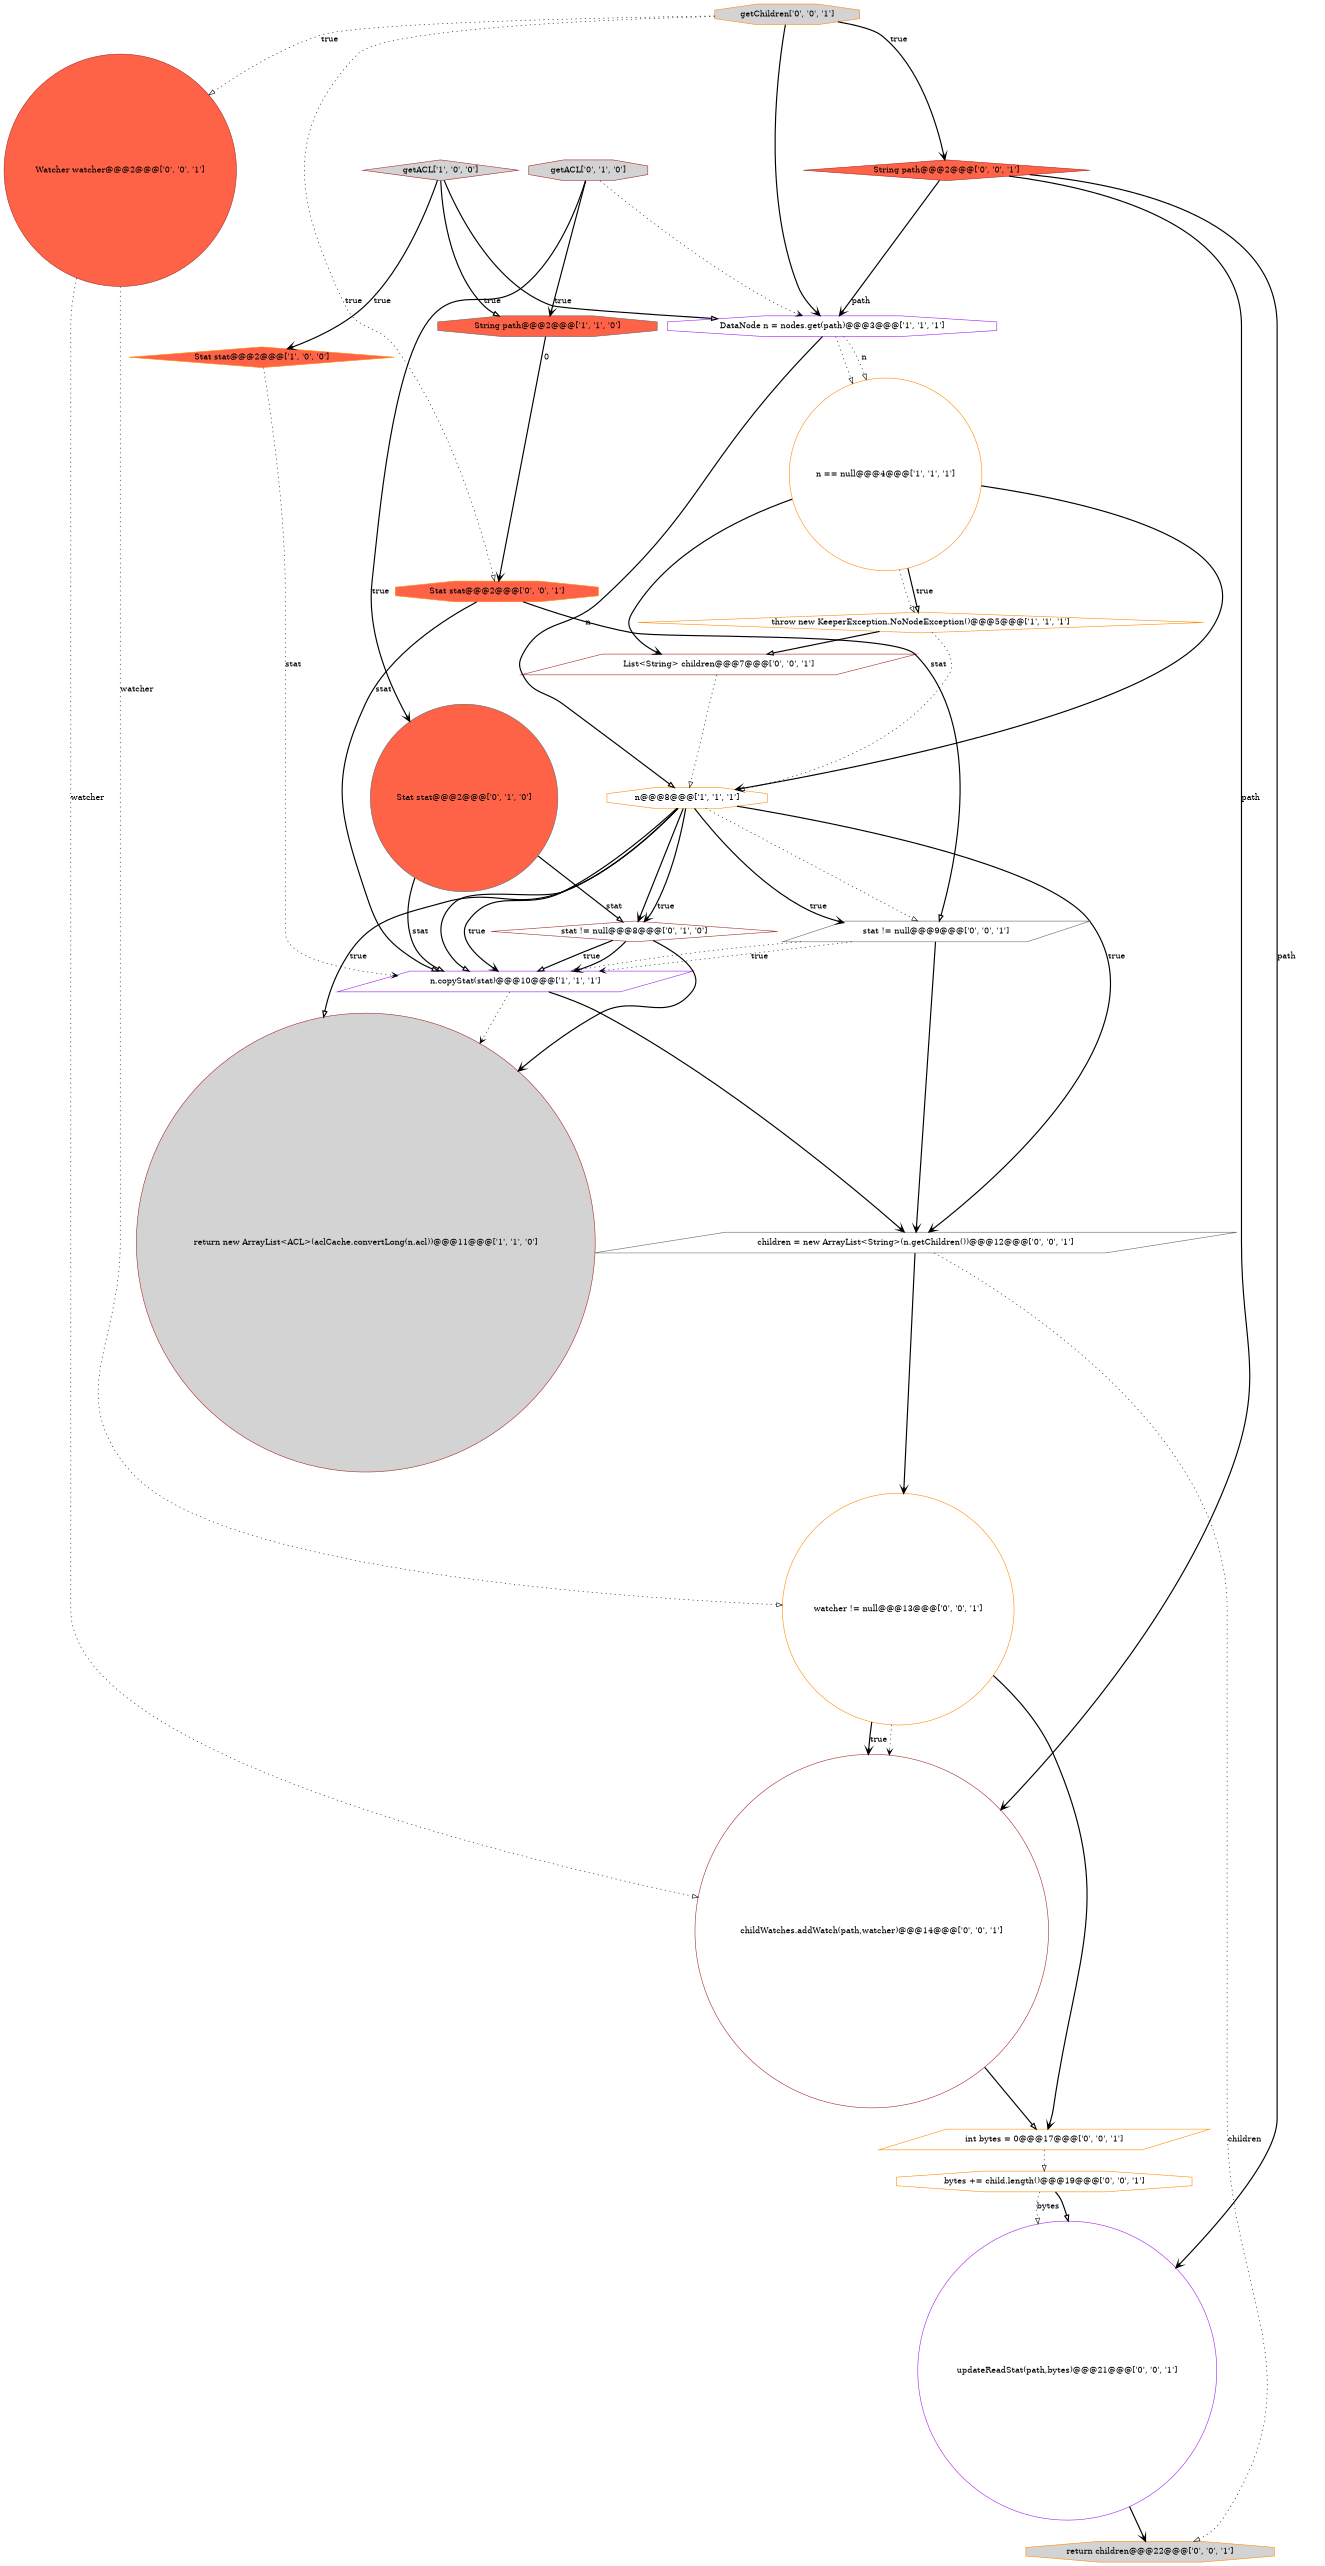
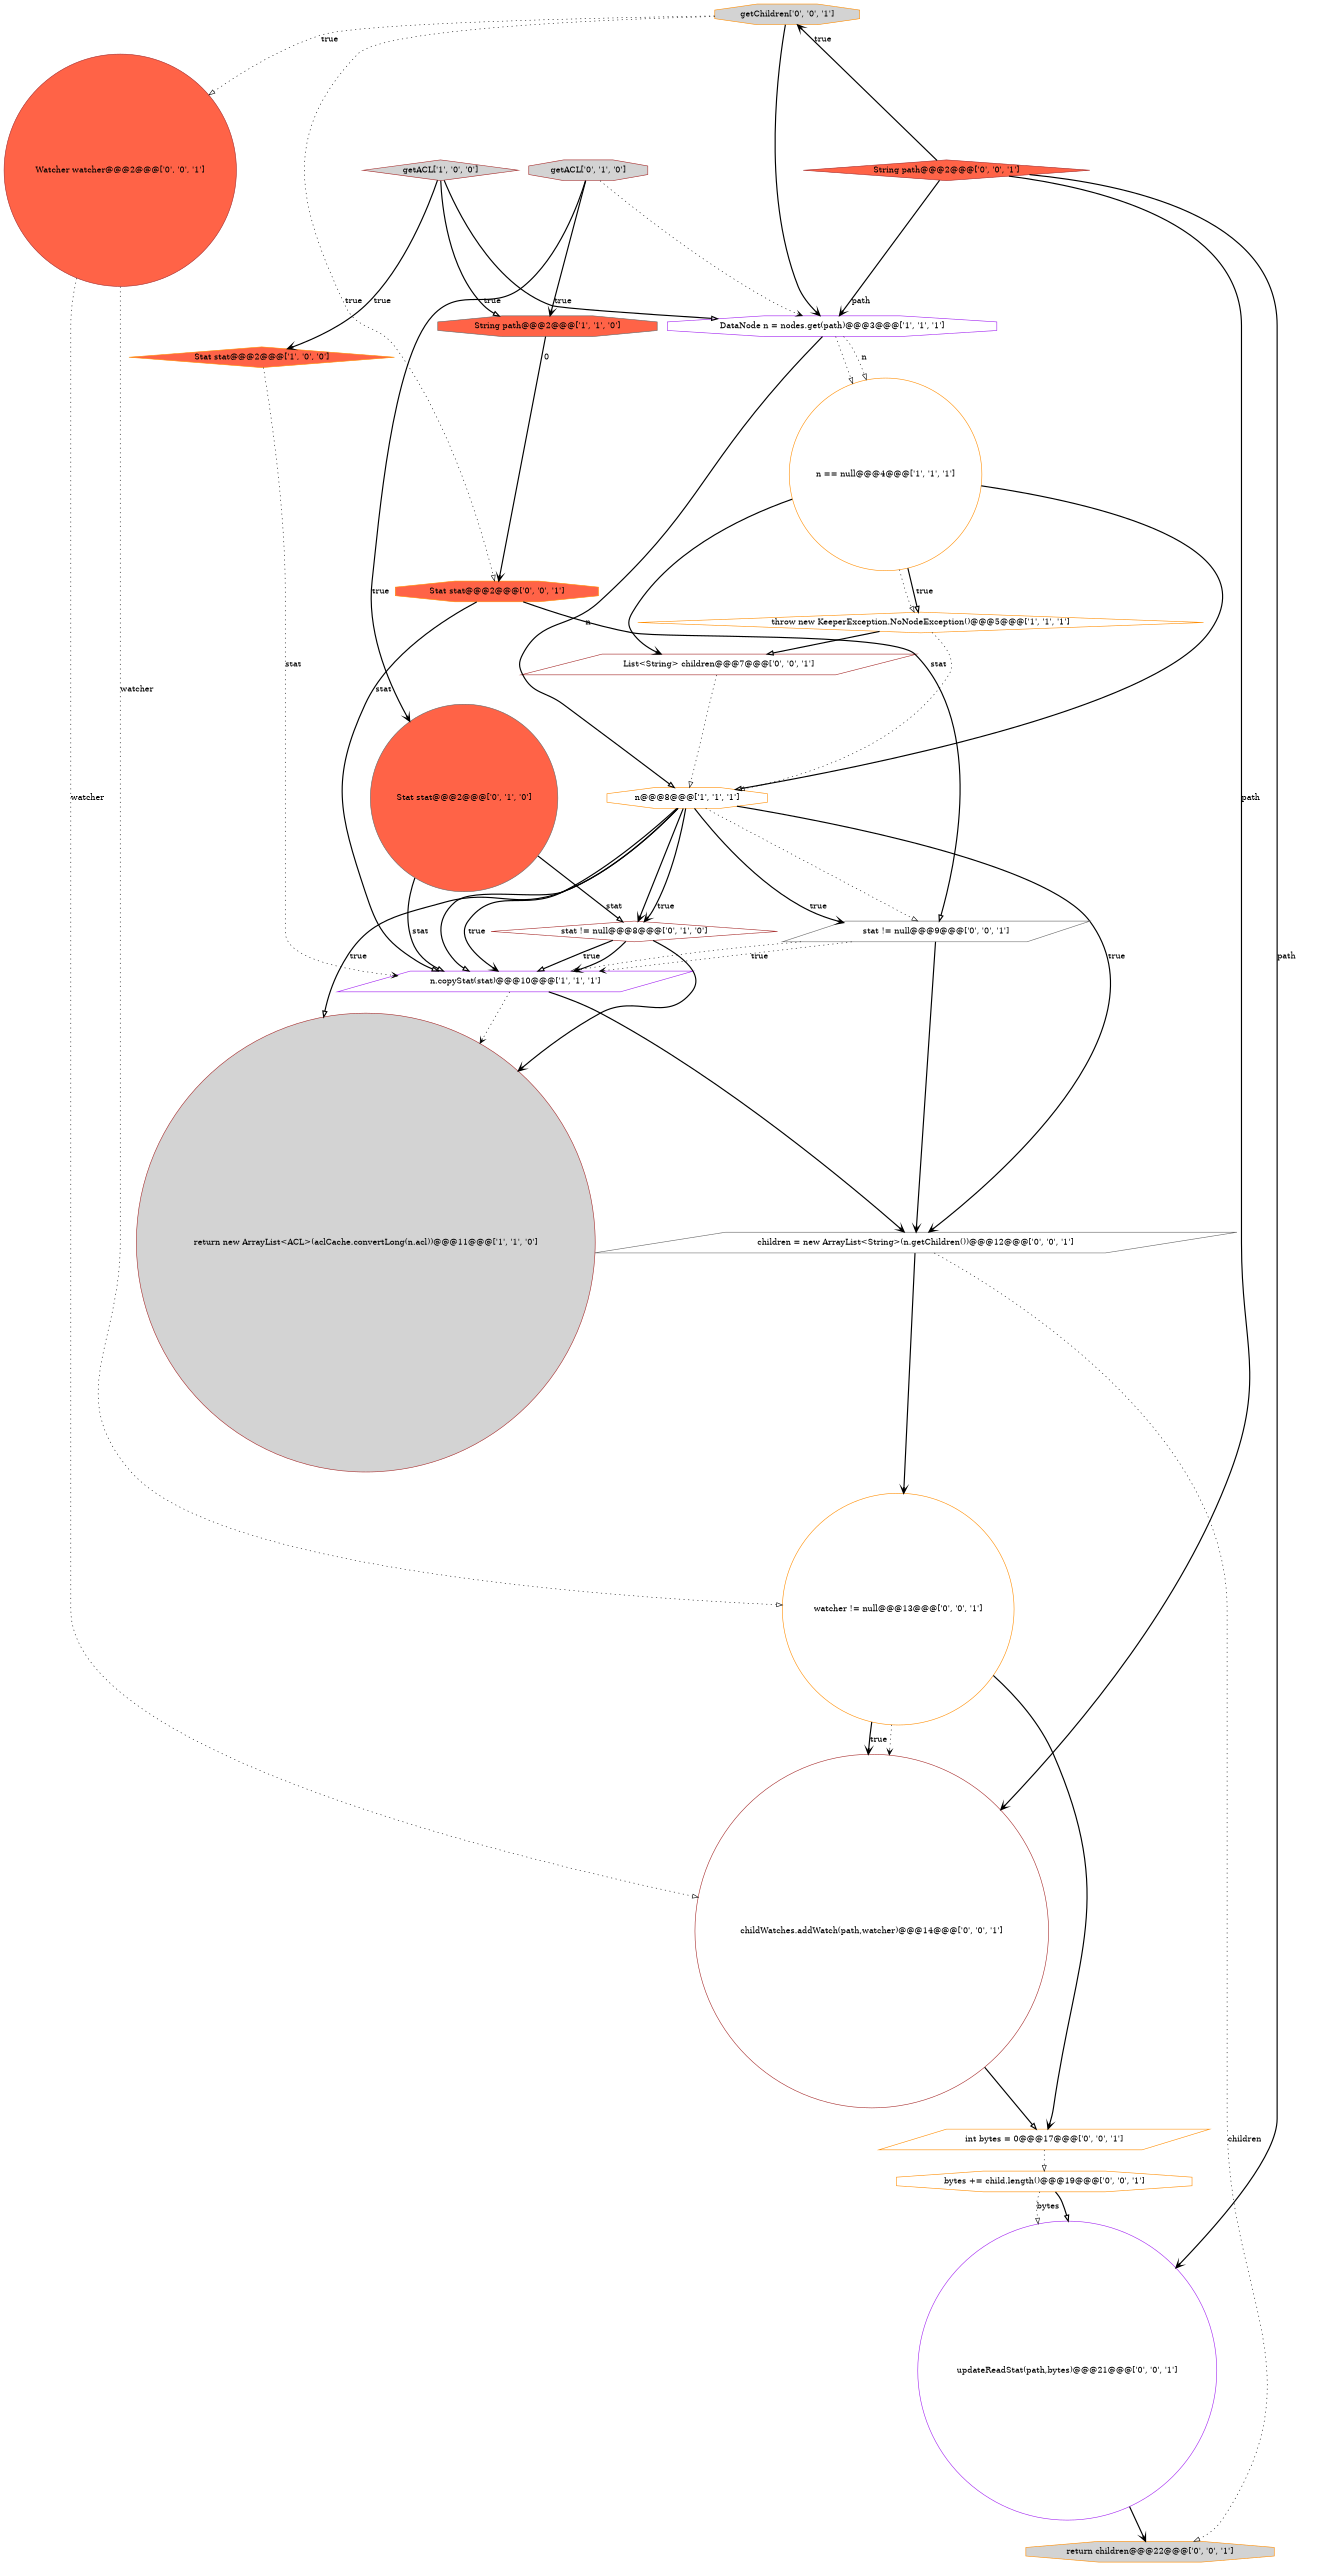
edge "getChildren['0', '0', '1']" -> "String path@@@2@@@['0', '0', '1']": reversed
edge "n == null@@@4@@@['1', '1', '1']" -> "n@@@8@@@['1', '1', '1']": arrowhead vee -> onormal
